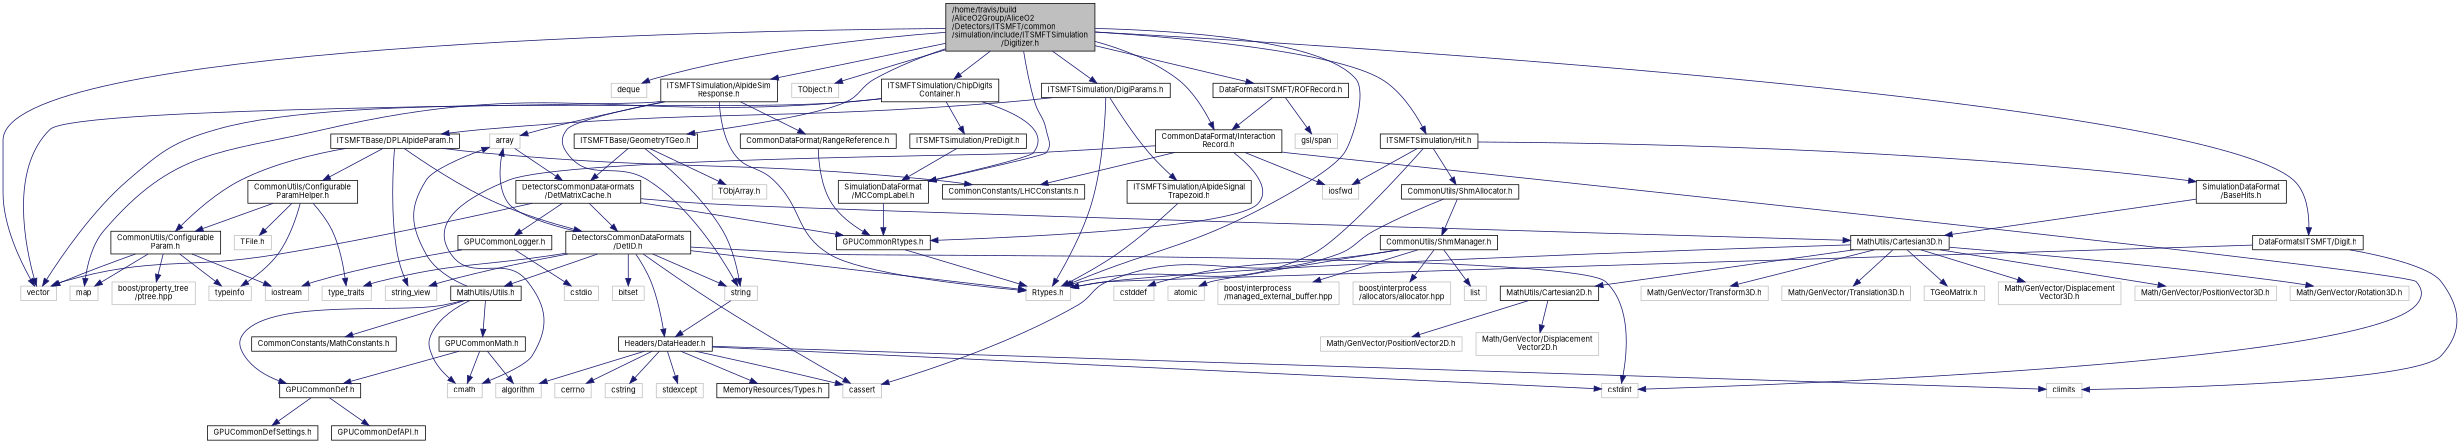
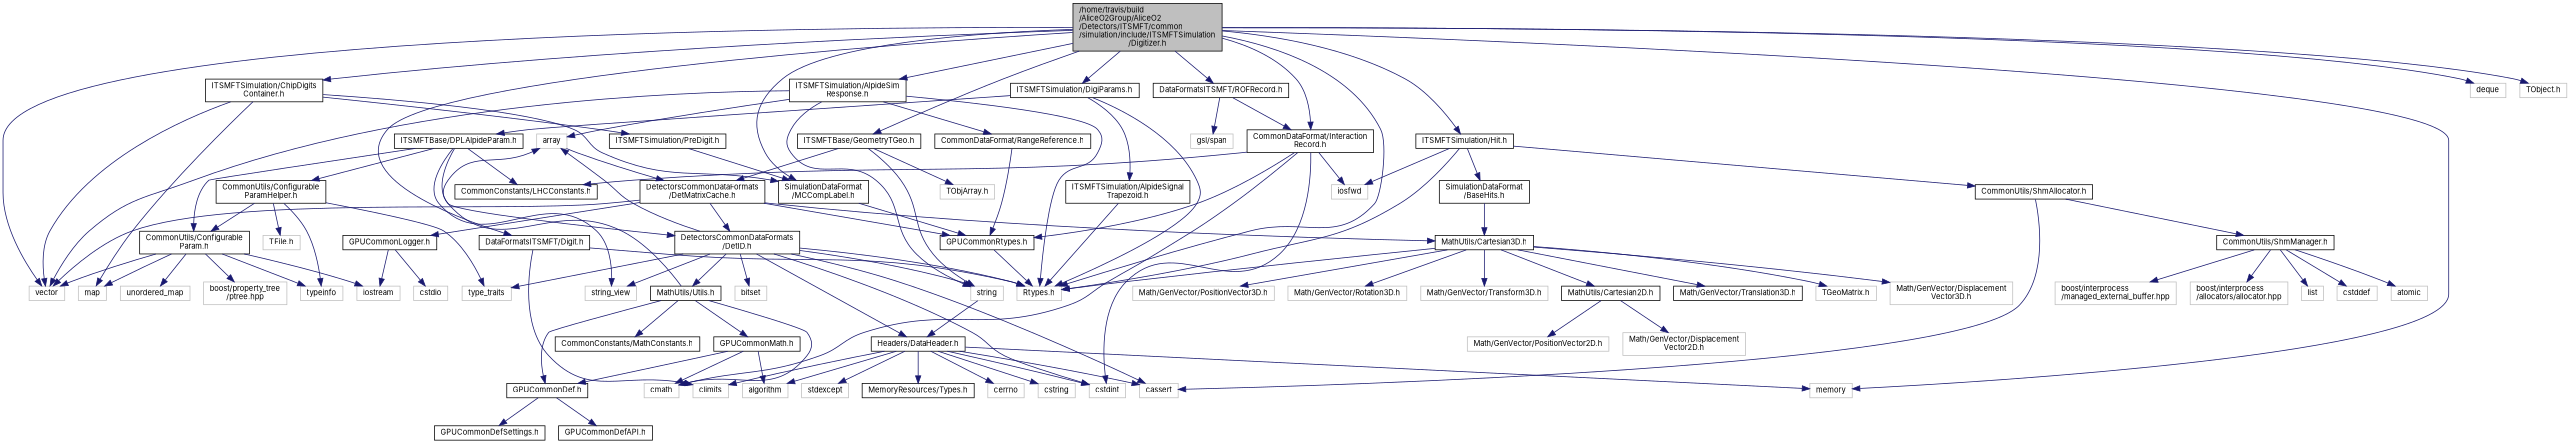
node "unordered_map": added
node "Math/GenVector/Translation3D.h": color grey75 -> black
node "memory": added
